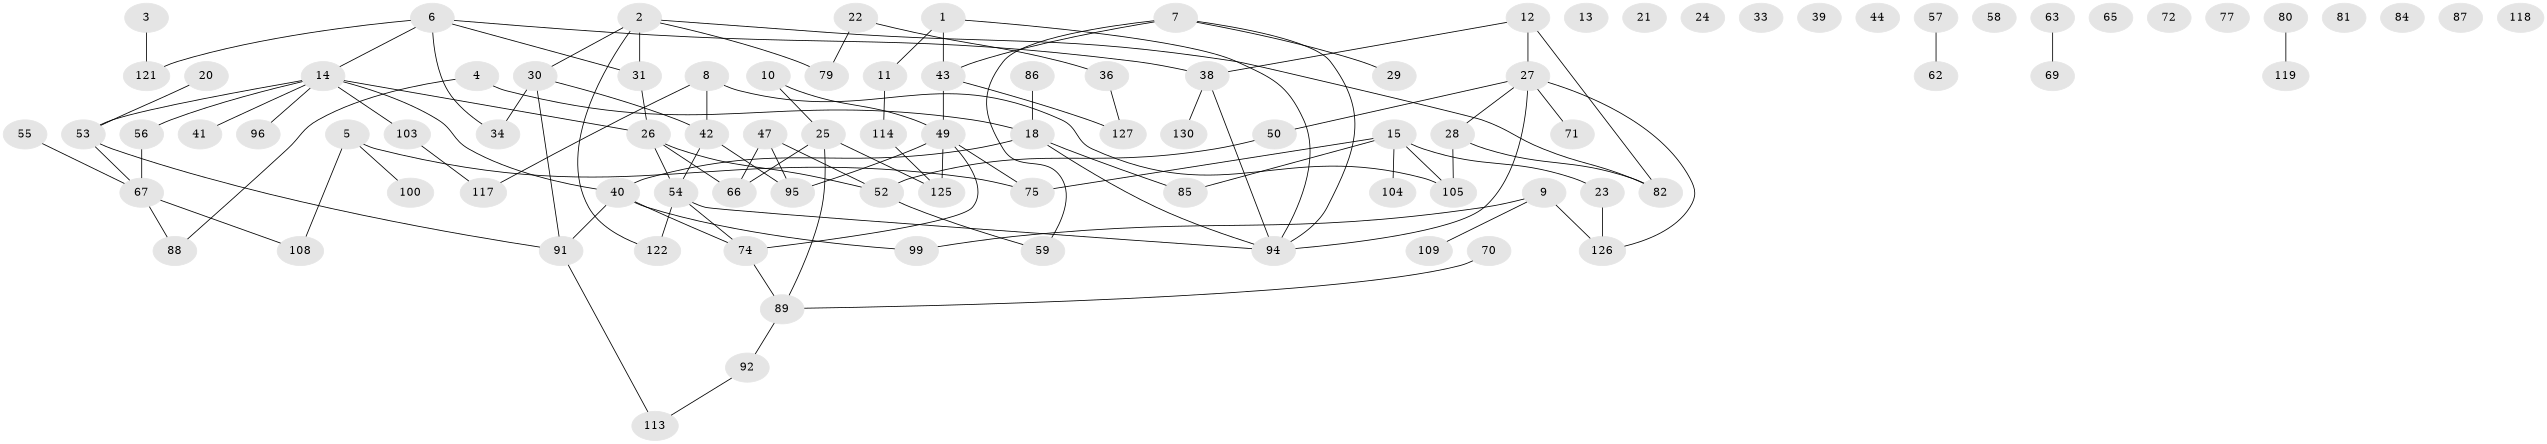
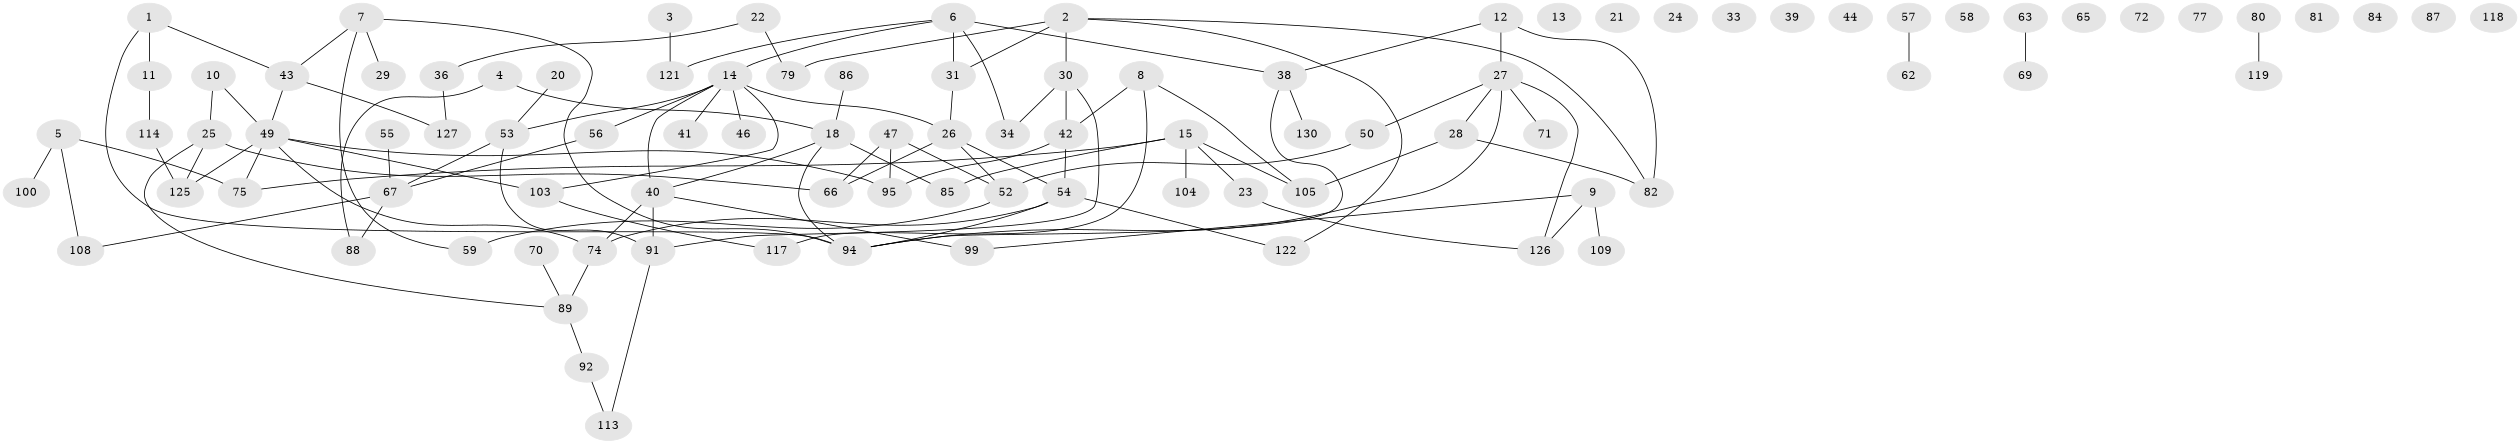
node "96": label "96" -> "46"
edge "49" -- "103": added
